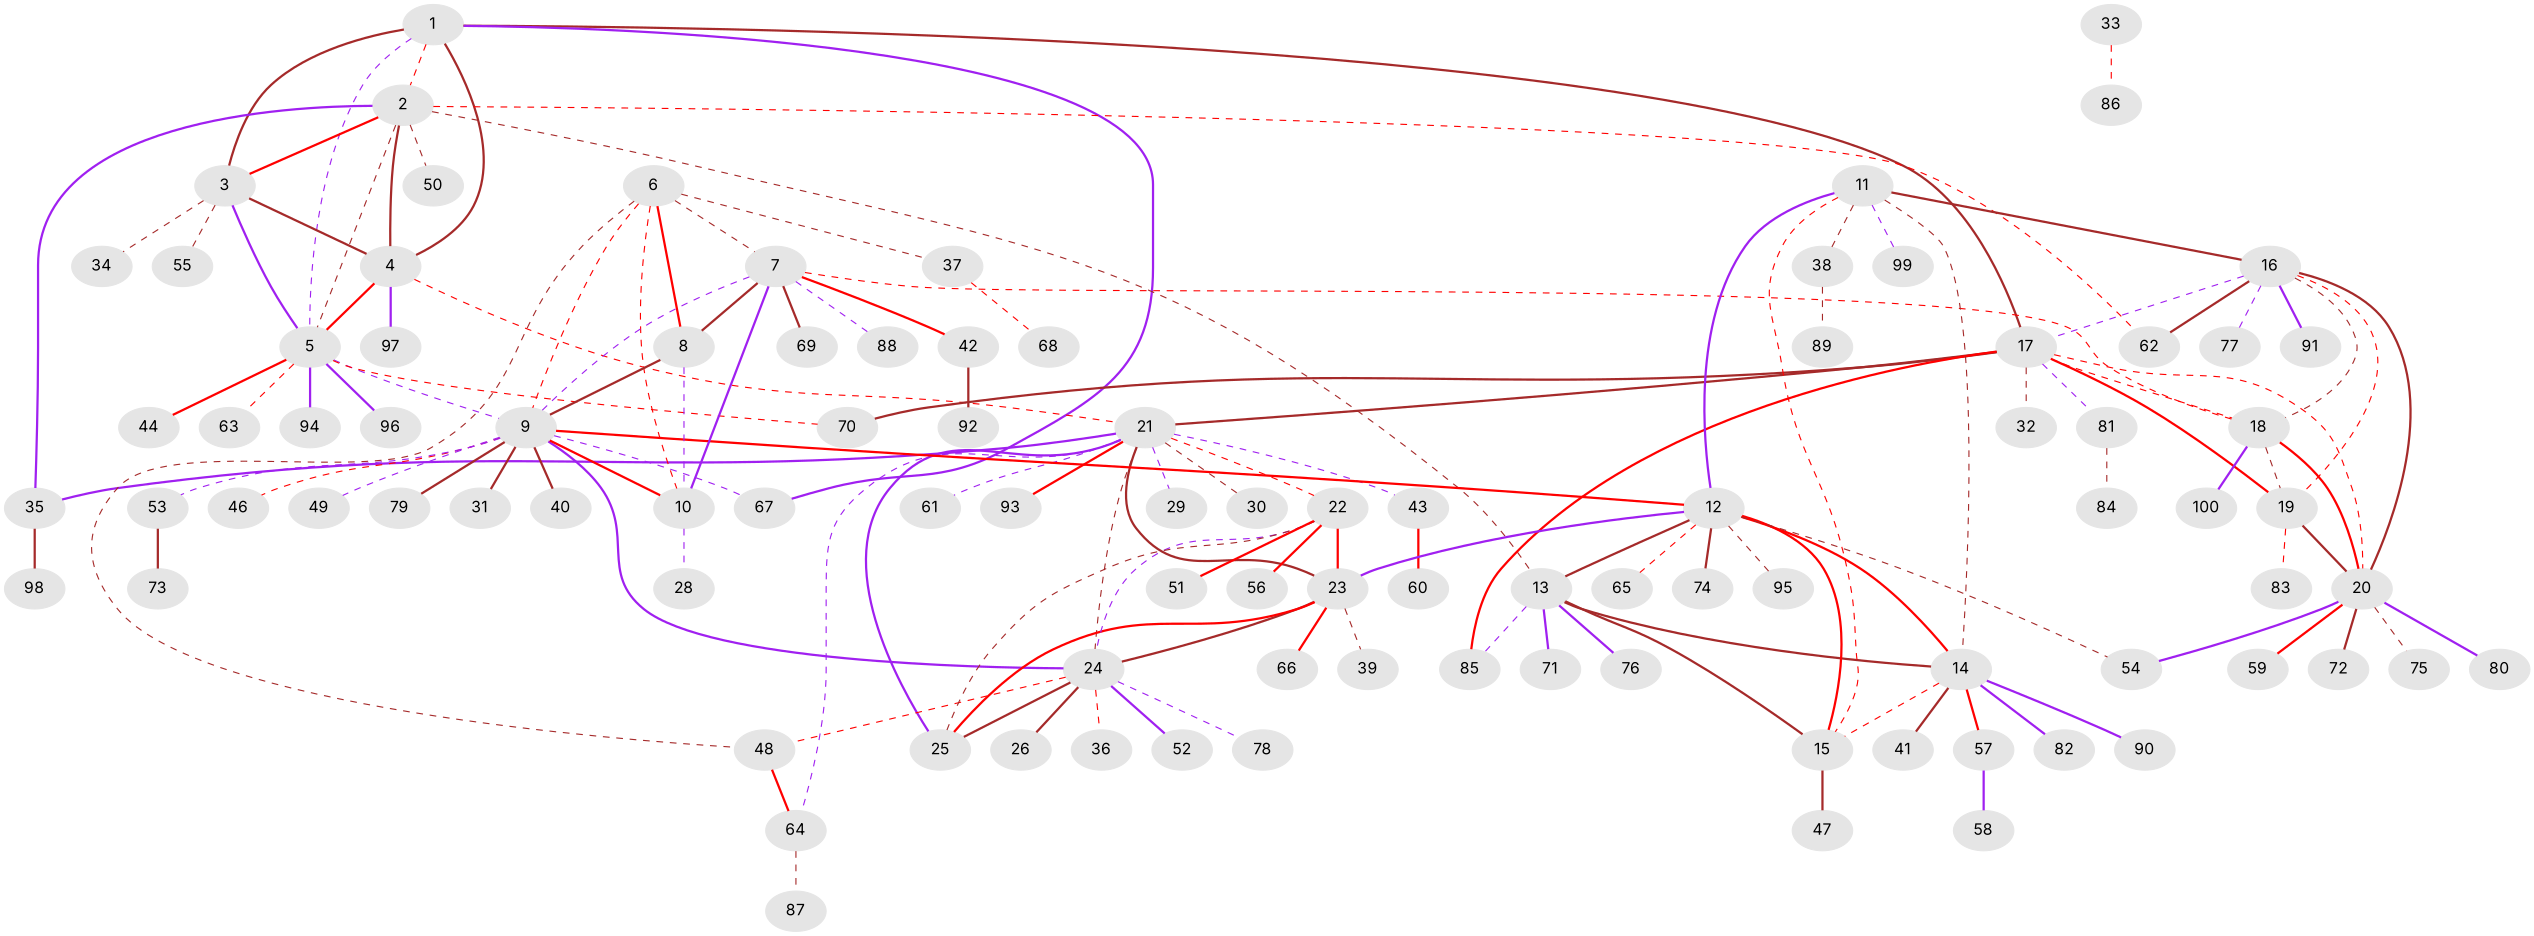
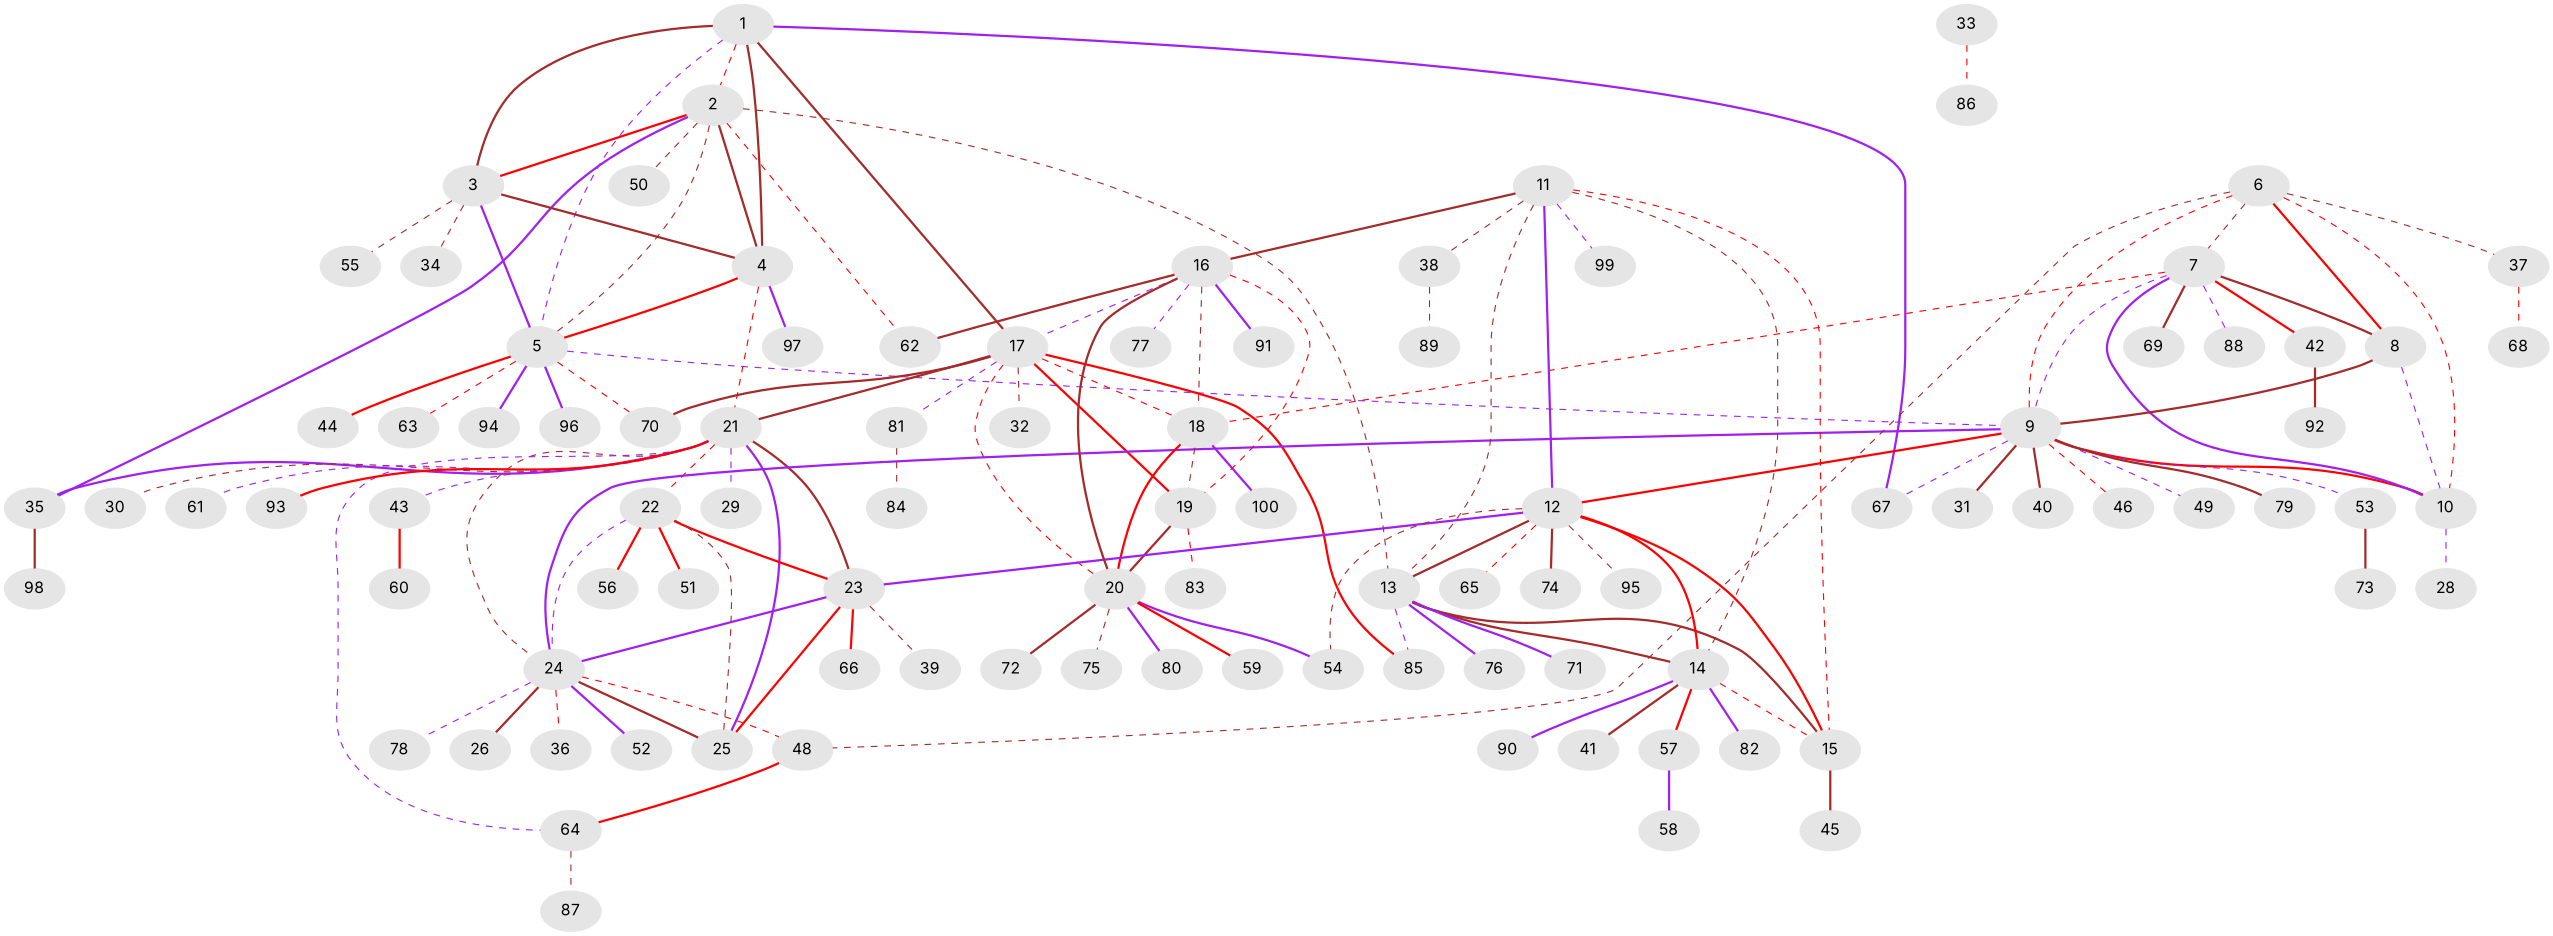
edge "11" -- "13": added
edge "23" -- "24": color brown -> purple
node "47": label "47" -> "45"
